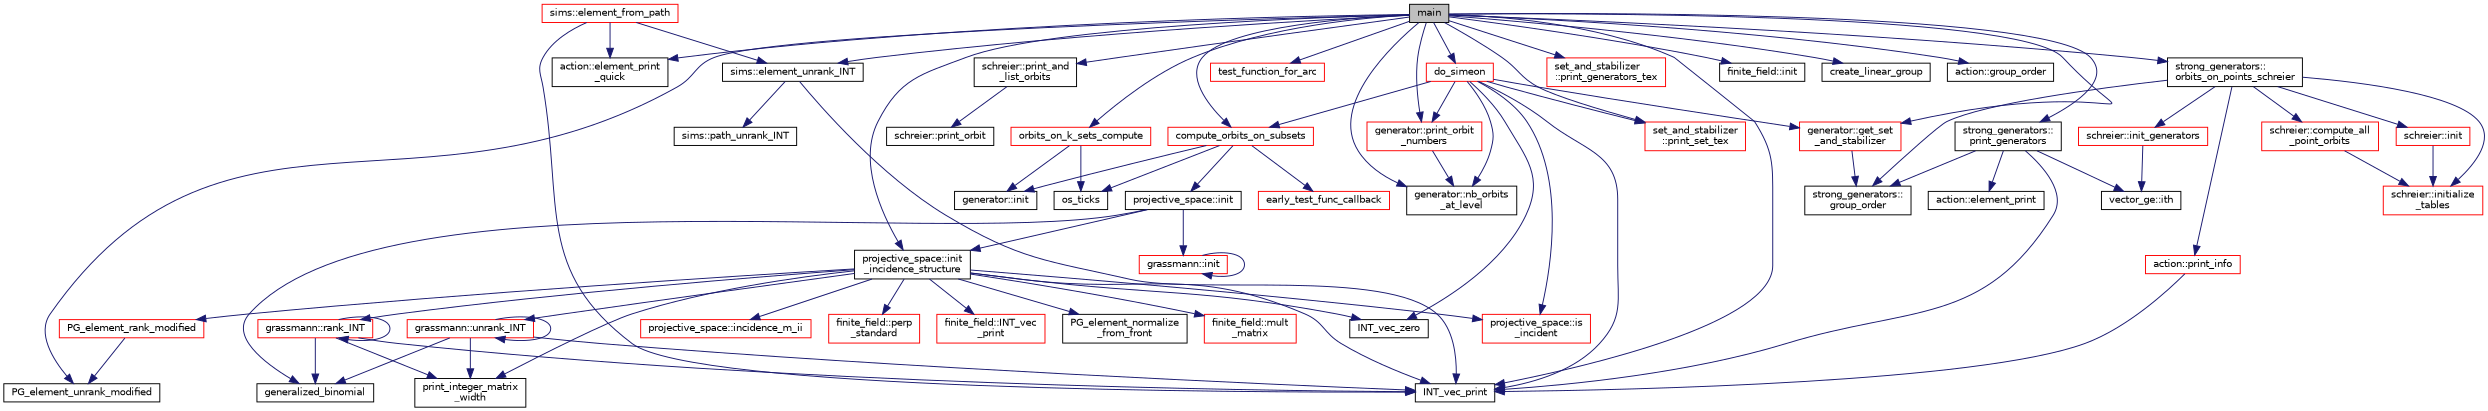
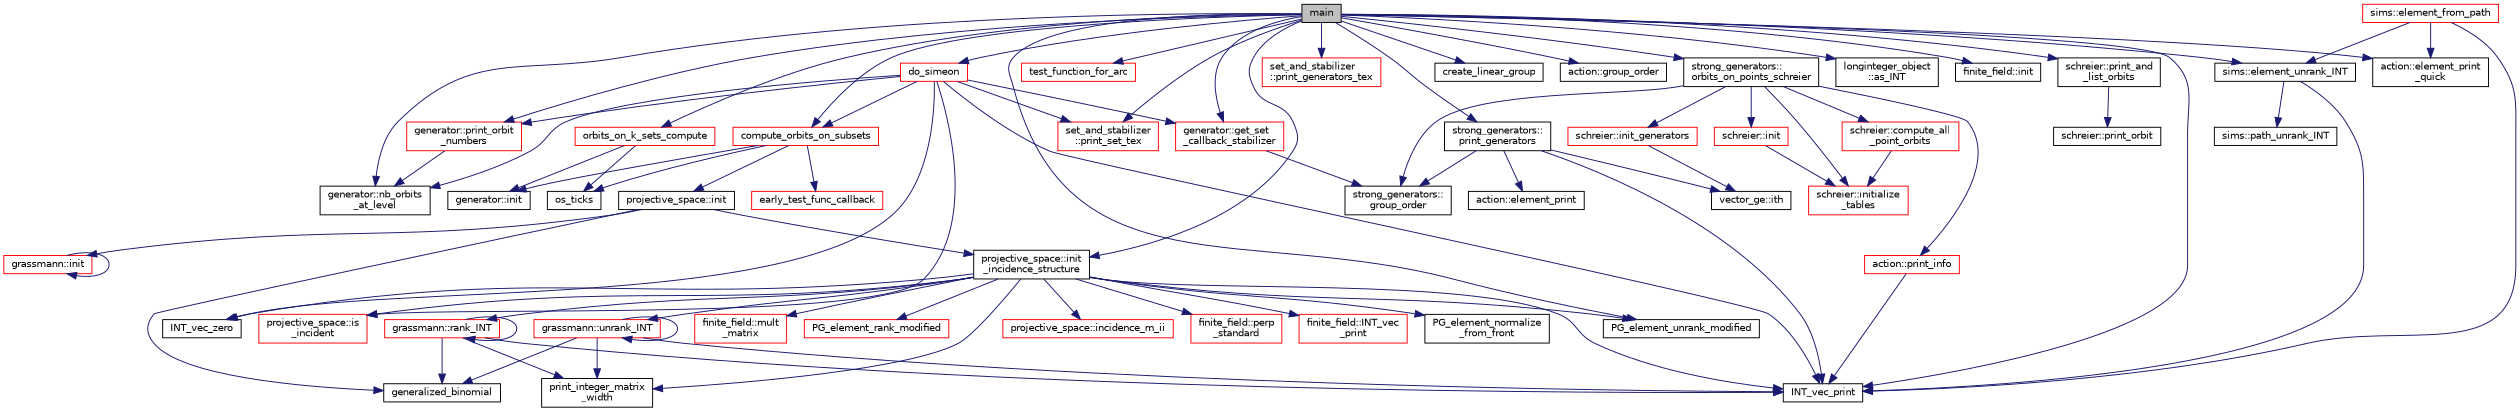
node "longinteger_object ::as_INT": added
node "generator::get_set _and_stabilizer": label "generator::get_set _and_stabilizer" -> "generator::get_set _callback_stabilizer"
edge "PG_element_rank_modified" -> "PG_element_unrank_modified": now "projective_space::init _incidence_structure" -> "PG_element_unrank_modified"
